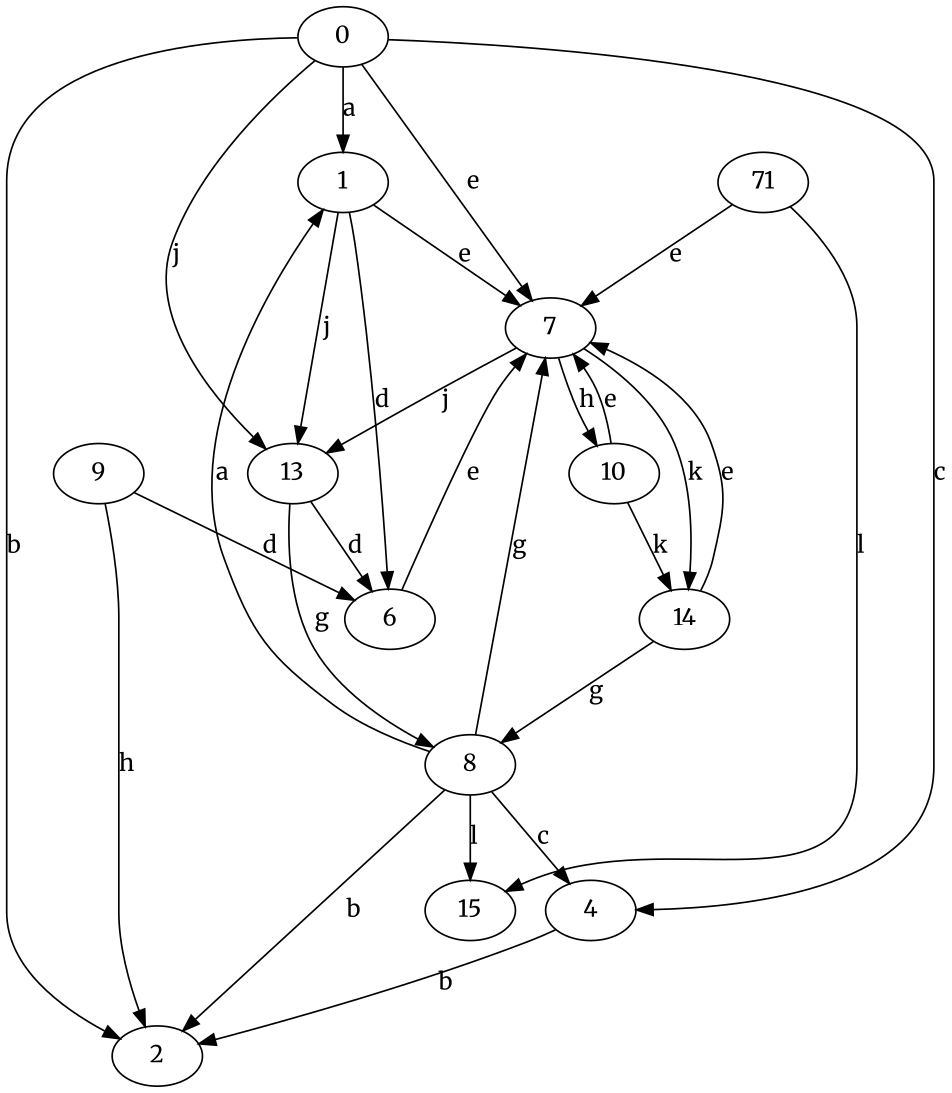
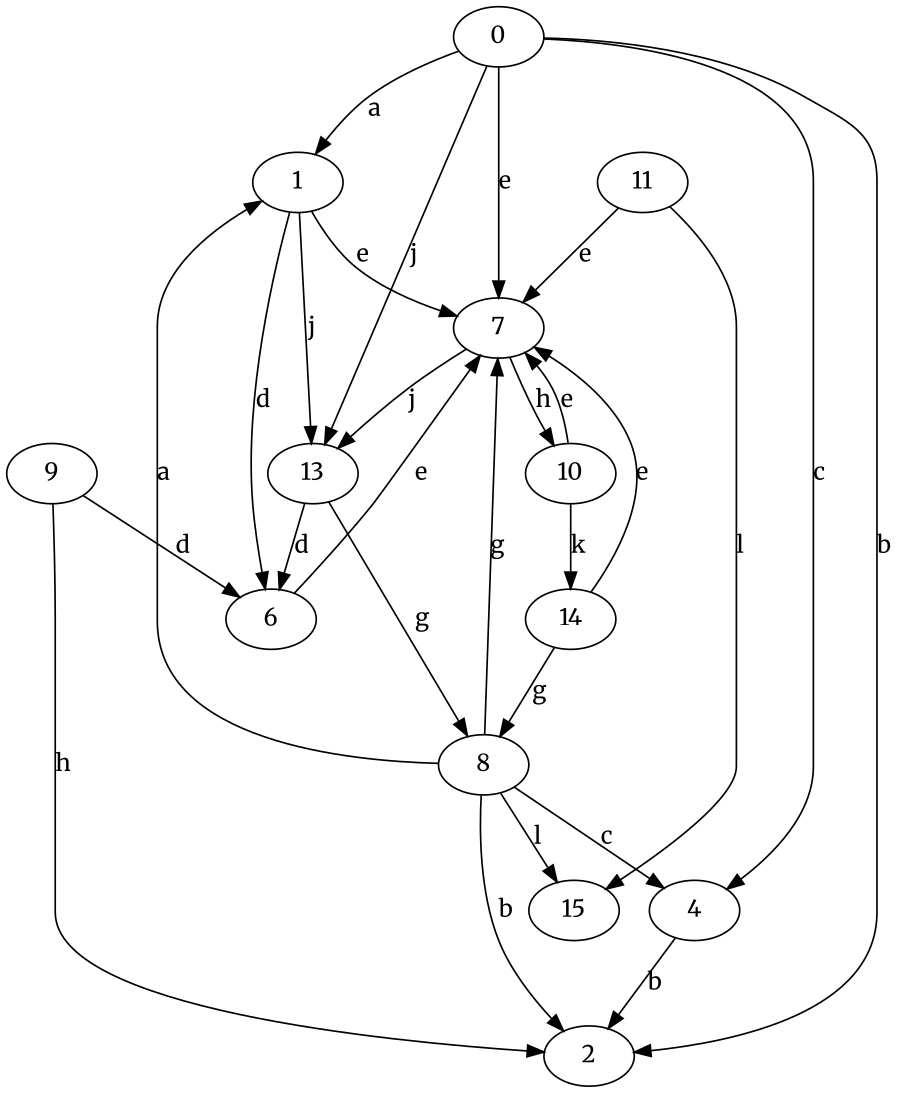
node "71": label "71" -> "11"
edge "7" -> "14": removed, label "k"
